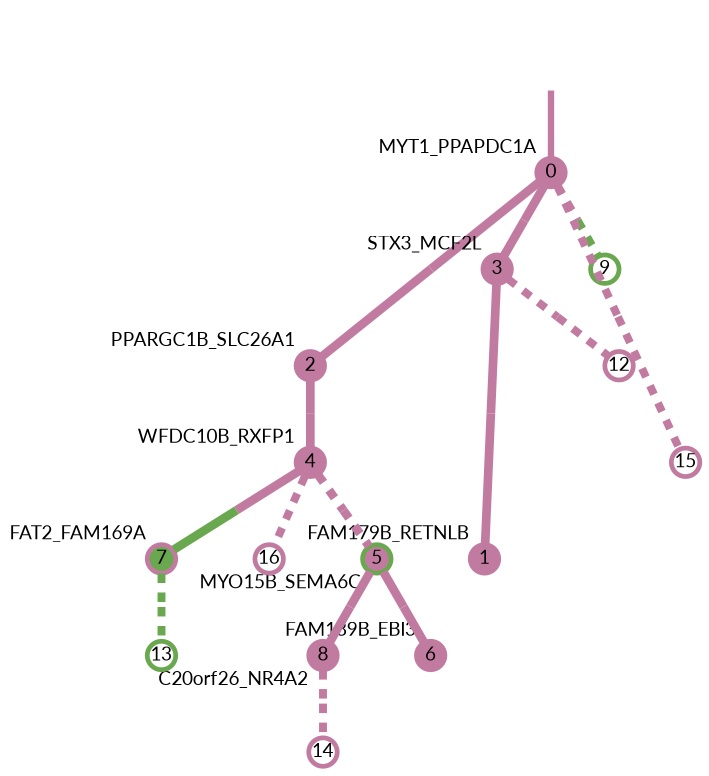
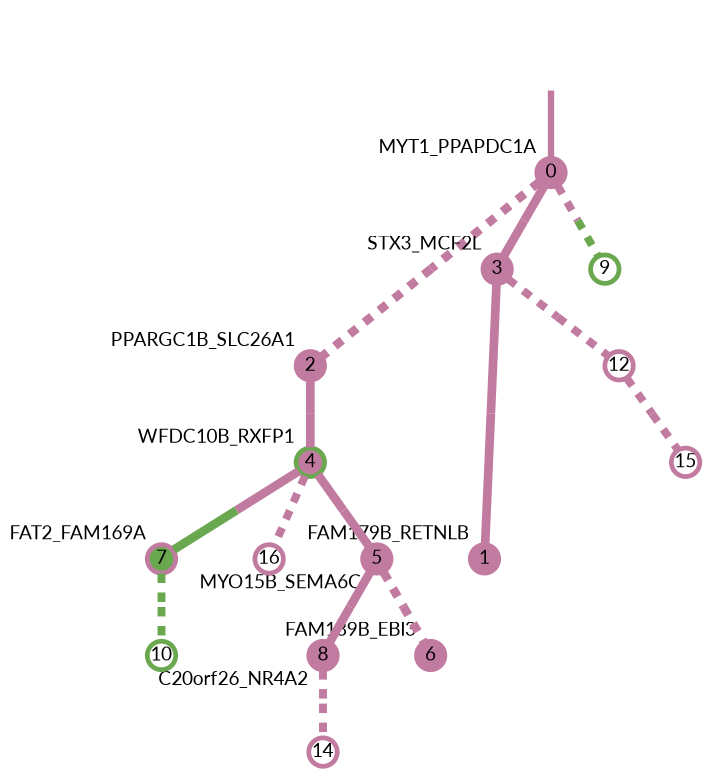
edge "0 MYT1_PPAPDC1A" -> "2 PPARGC1B_SLC26A1": style solid -> dashed
edge "0 MYT1_PPAPDC1A" -> "15": now "12" -> "15"
node "4 WFDC10B_RXFP1": color #c27ba0ff -> #6aa84fff
edge "4 WFDC10B_RXFP1" -> "5 MYO15B_SEMA6C": style dashed -> solid
node "5 MYO15B_SEMA6C": color #6aa84fff -> #c27ba0ff
edge "5 MYO15B_SEMA6C" -> "6 FAM189B_EBI3": style solid -> dashed
node "13": label "13" -> "10"
